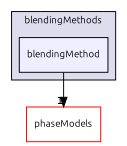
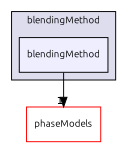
cluster "blendingMethods": label "blendingMethods" -> "blendingMethod"
